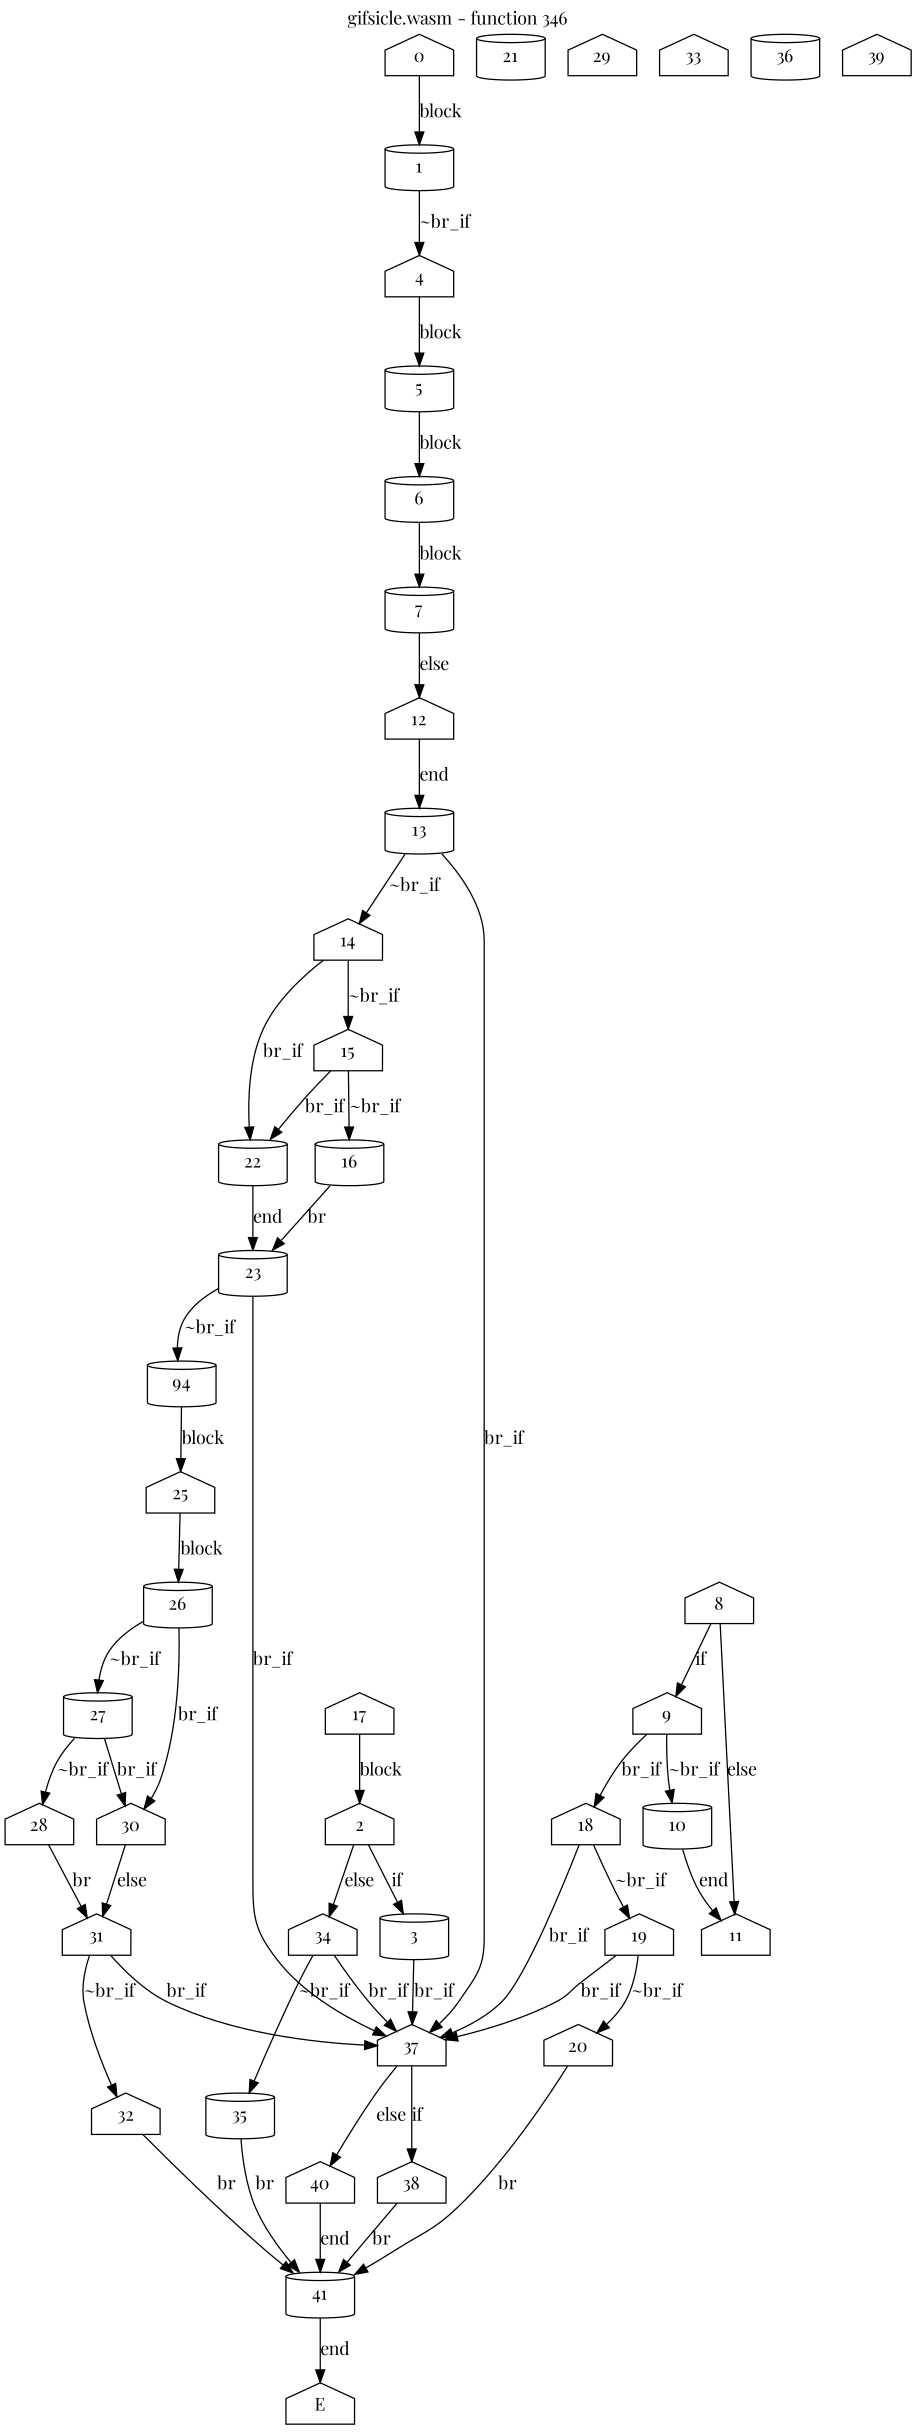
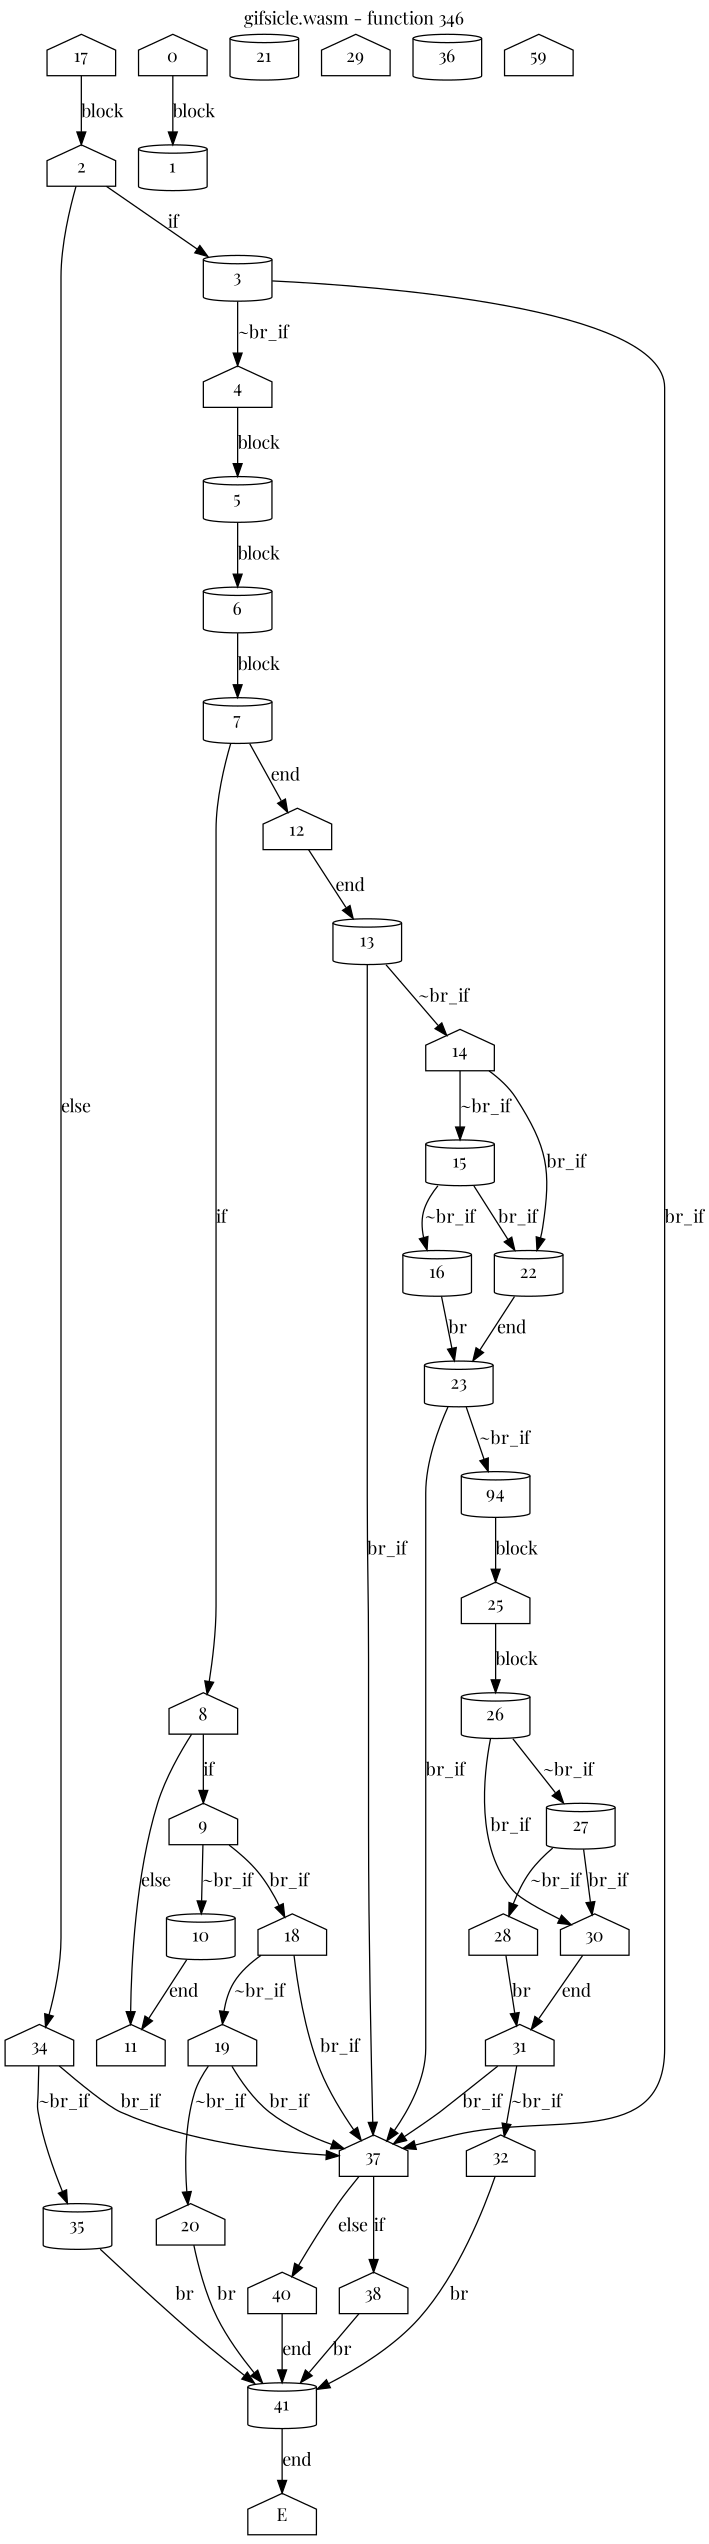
node "33": removed
node "39": label "39" -> "59"
edge "1" -> "4": now "3" -> "4"
edge "7" -> "12": label "else" -> "end"
node "15": shape house -> cylinder
edge "7" -> "8": added, label "if"
edge "30" -> "31": label "else" -> "end"
